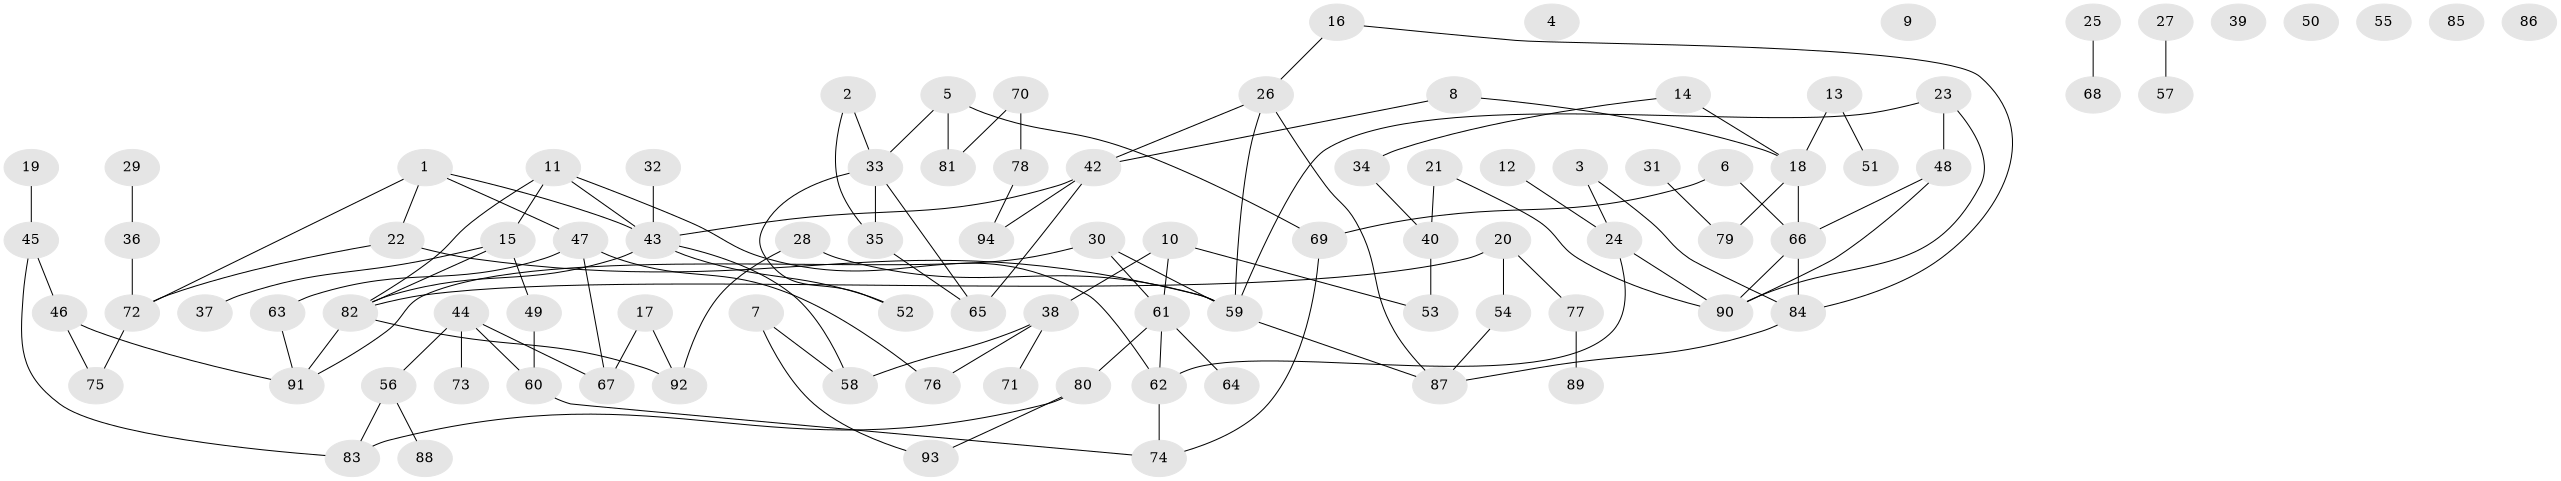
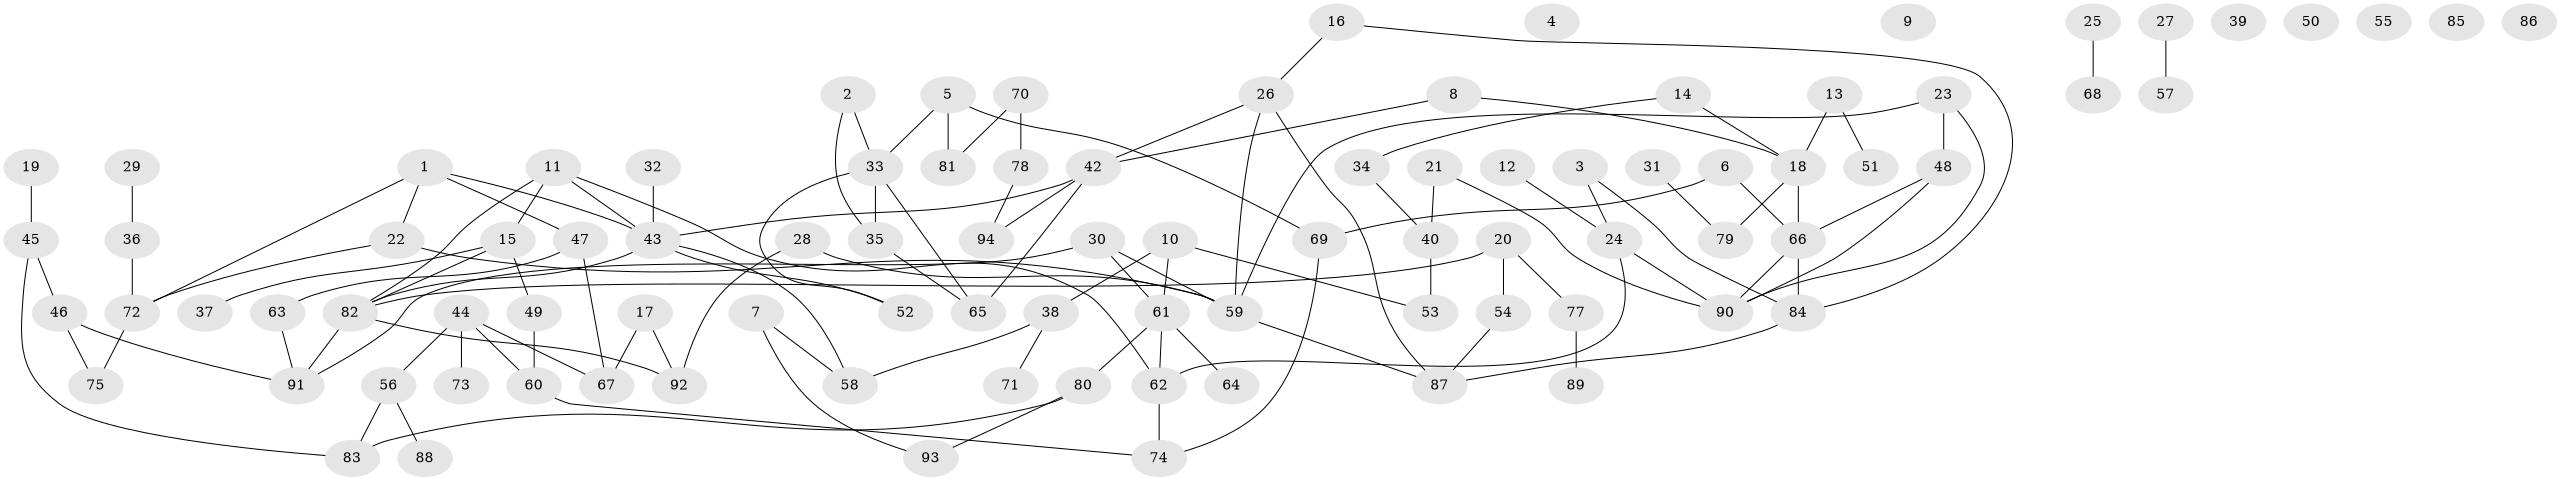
node "76": removed
